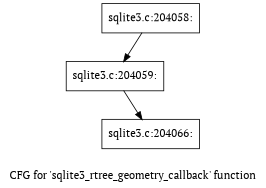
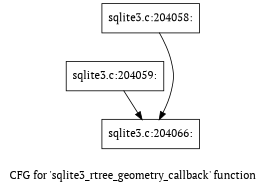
edge "sqlite3.c:204058:" -> "sqlite3.c:204059:": now "sqlite3.c:204058:" -> "sqlite3.c:204066:"
